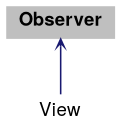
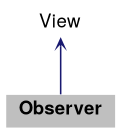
edge "View" -> "Observer": reversed
